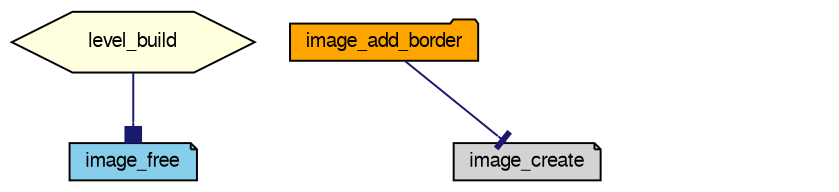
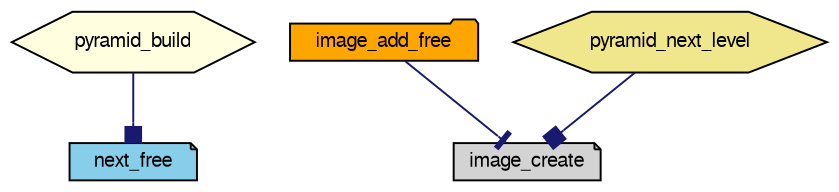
node "level_build": label "level_build" -> "pyramid_build"
node "image_add_border": label "image_add_border" -> "image_add_free"
node "pyramid_next_level": added
node "image_free": label "image_free" -> "next_free"
